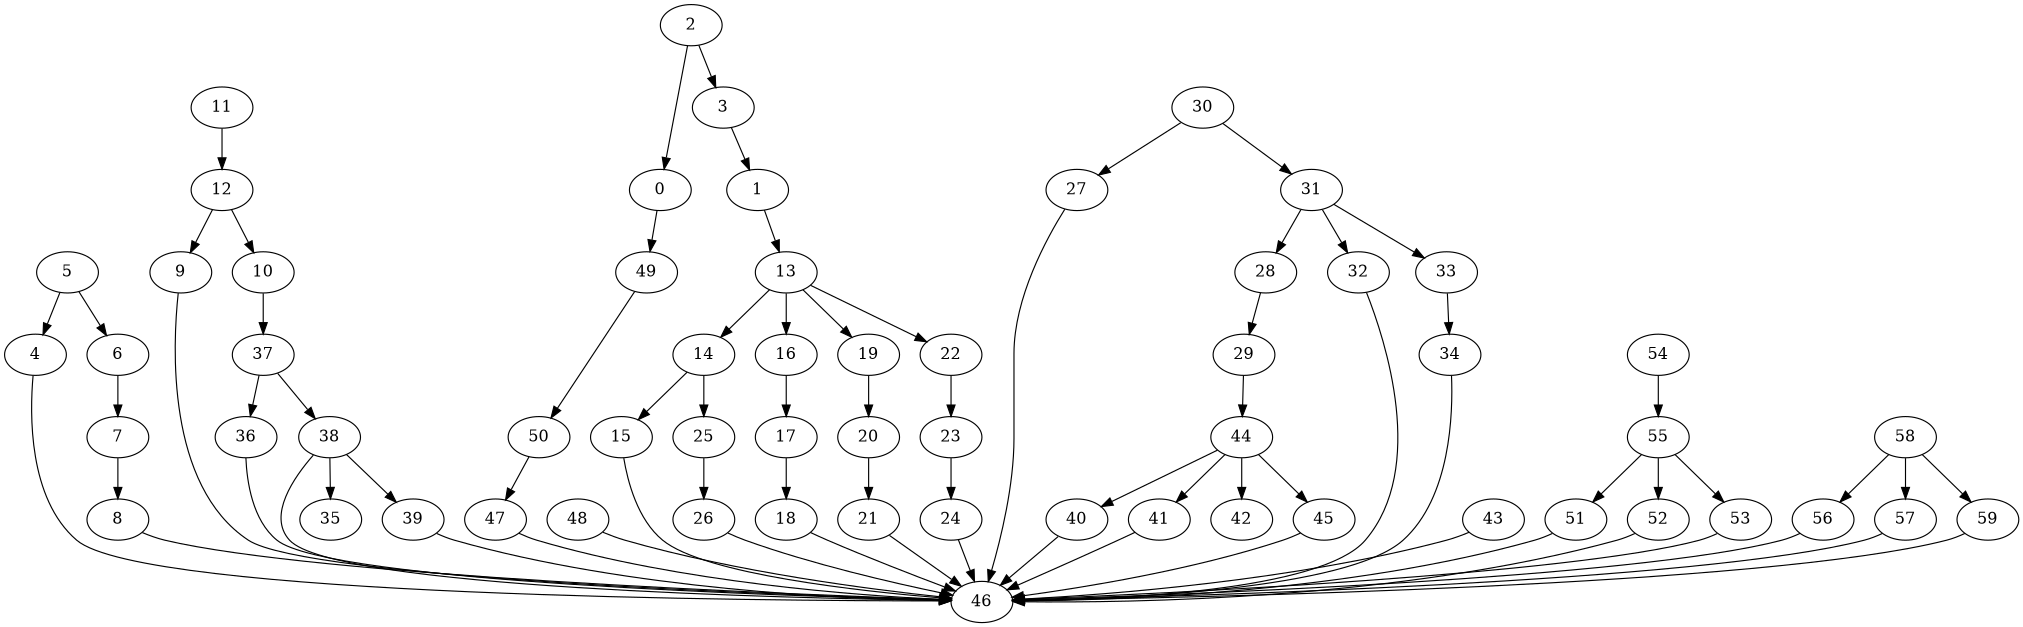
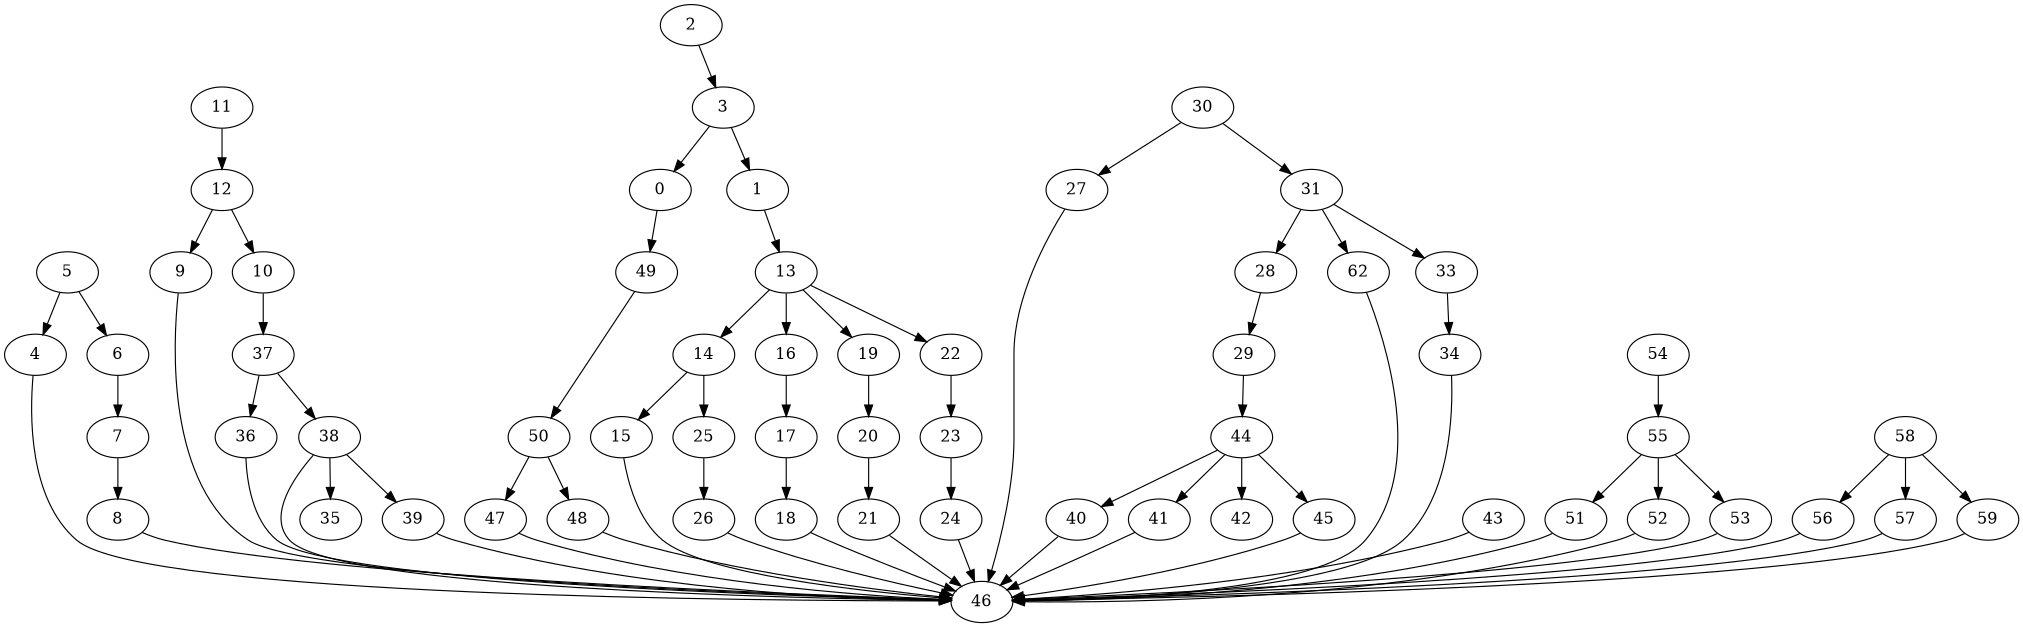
edge "2" -> "0": now "3" -> "0"
node "32": label "32" -> "62"
edge "50" -> "48": added
